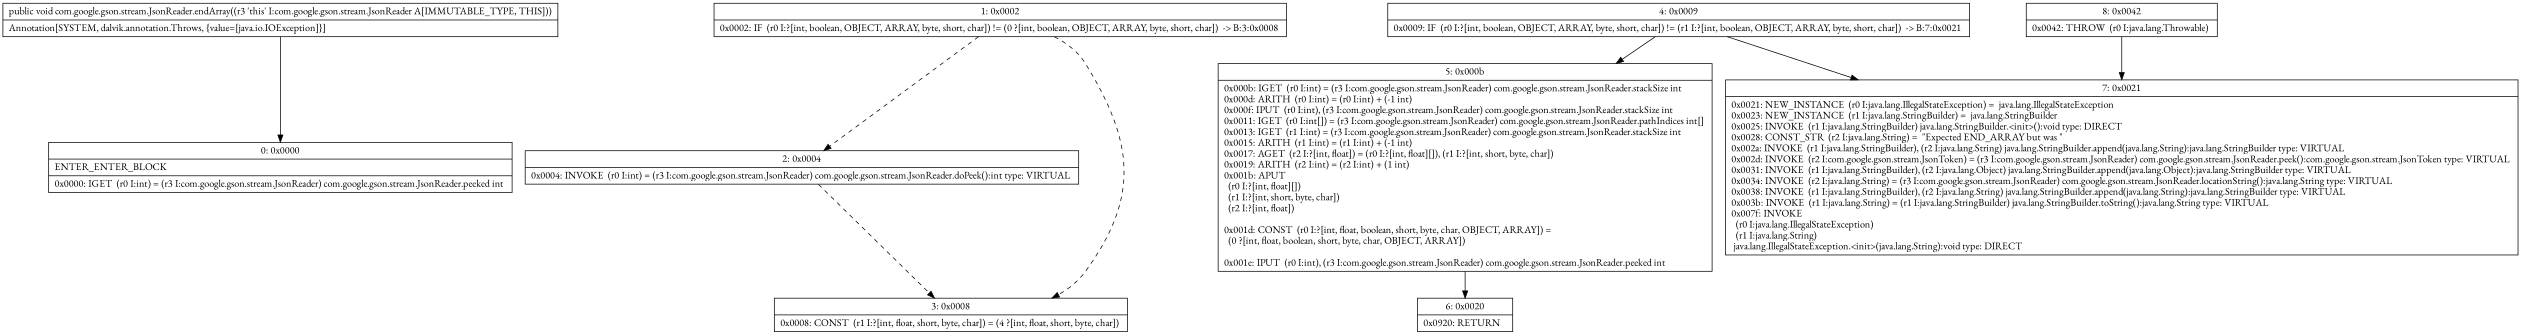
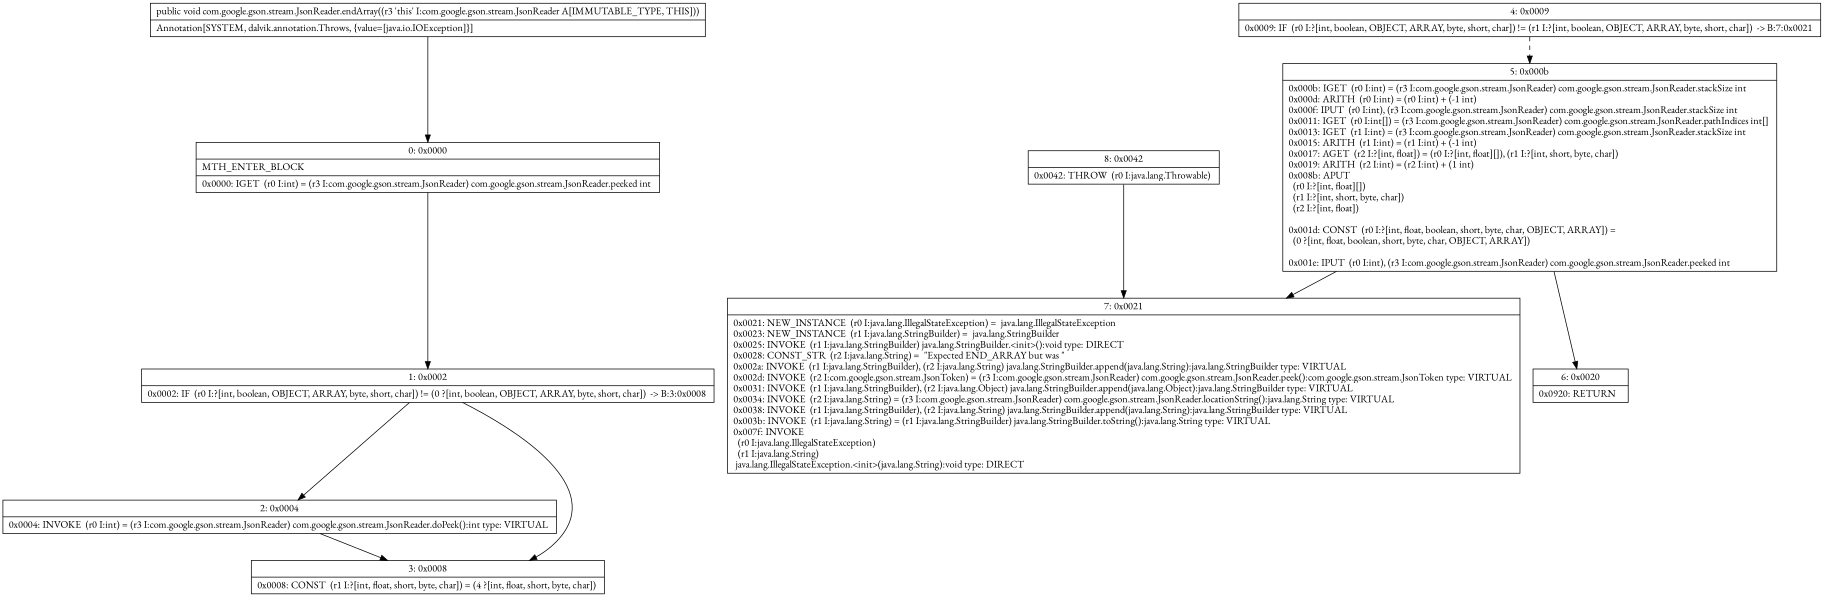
edge "4: 0x0009" -> "5: 0x000b": style solid -> dashed
edge "4: 0x0009" -> "7: 0x0021": now "5: 0x000b" -> "7: 0x0021"
edge "1: 0x0002" -> "2: 0x0004": style dashed -> solid
edge "1: 0x0002" -> "3: 0x0008": style dashed -> solid
node "0: 0x0000": text "ENTER_ENTER_BLOCK" -> "MTH_ENTER_BLOCK"
node "5: 0x000b": text "0x001b: APUT" -> "0x008b: APUT"
edge "2: 0x0004" -> "3: 0x0008": style dashed -> solid
edge "0: 0x0000" -> "1: 0x0002": added
